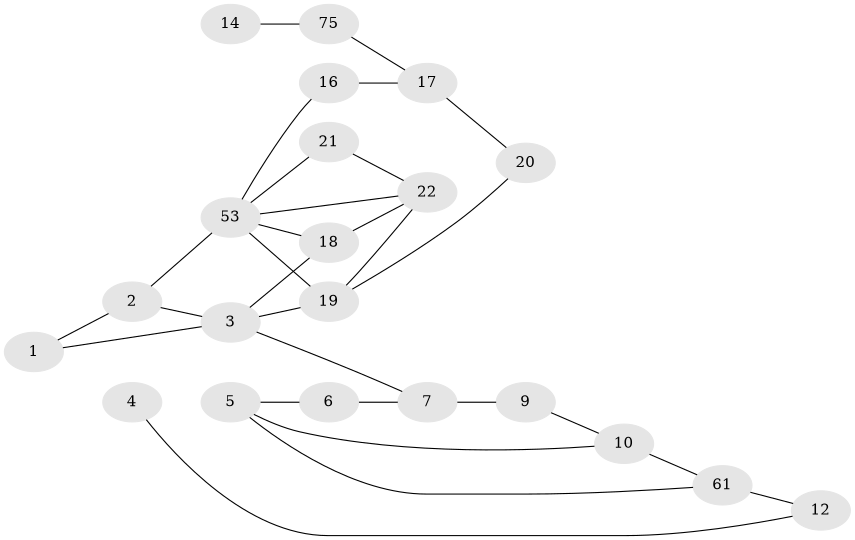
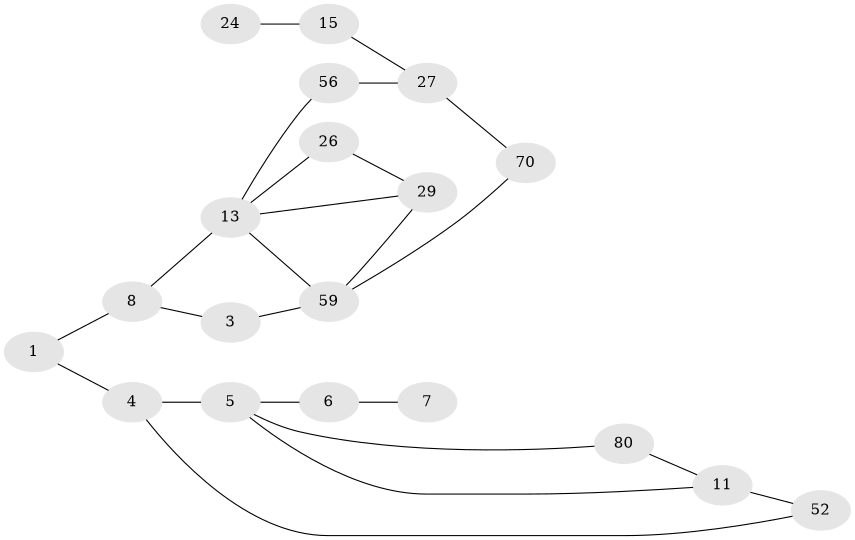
node "14": label "14" -> "24"
node "75": label "75" -> "15"
node "16": label "16" -> "56"
node "17": label "17" -> "27"
node "21": label "21" -> "26"
node "20": label "20" -> "70"
node "22": label "22" -> "29"
node "53": label "53" -> "13"
node "18": removed
node "2": label "2" -> "8"
node "19": label "19" -> "59"
edge "3" -- "1": now "4" -- "1"
edge "3" -- "7": removed
edge "4" -- "5": added
node "9": removed
node "10": label "10" -> "80"
node "61": label "61" -> "11"
node "12": label "12" -> "52"
